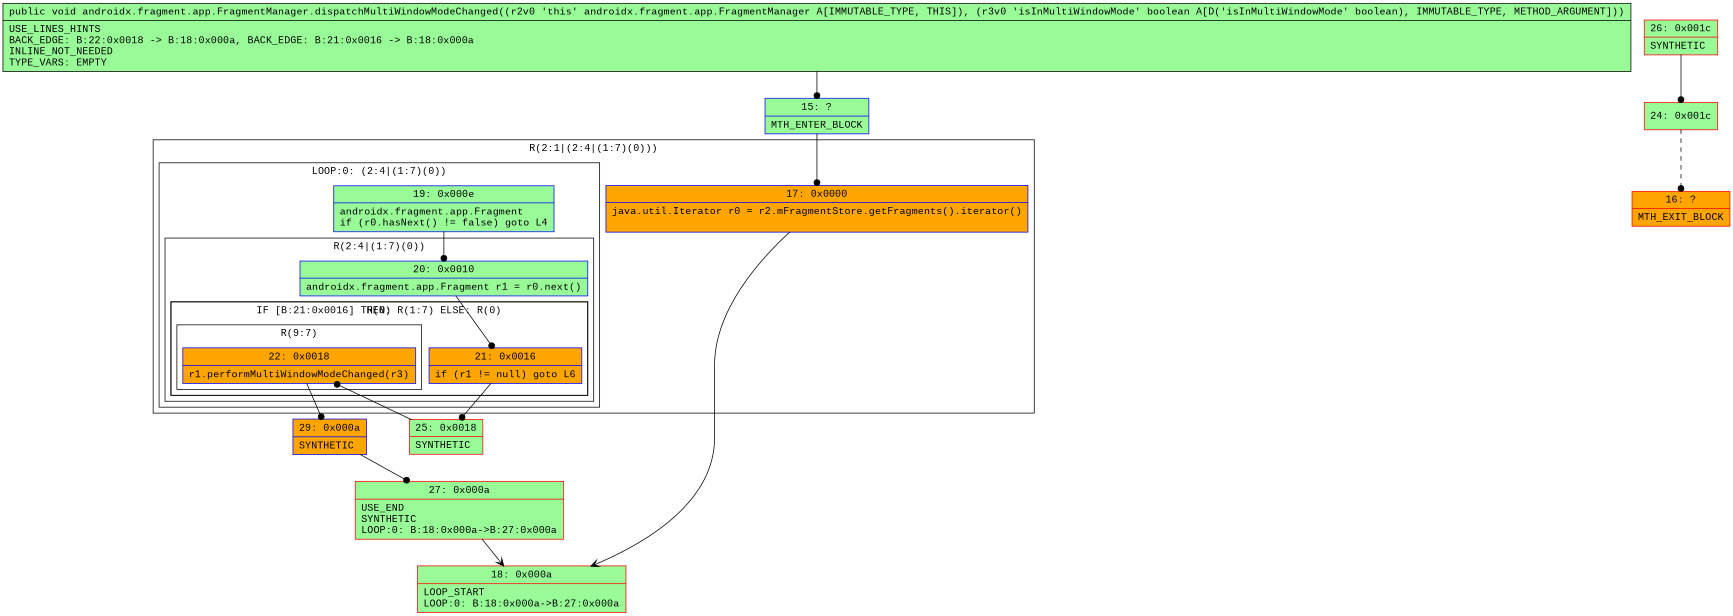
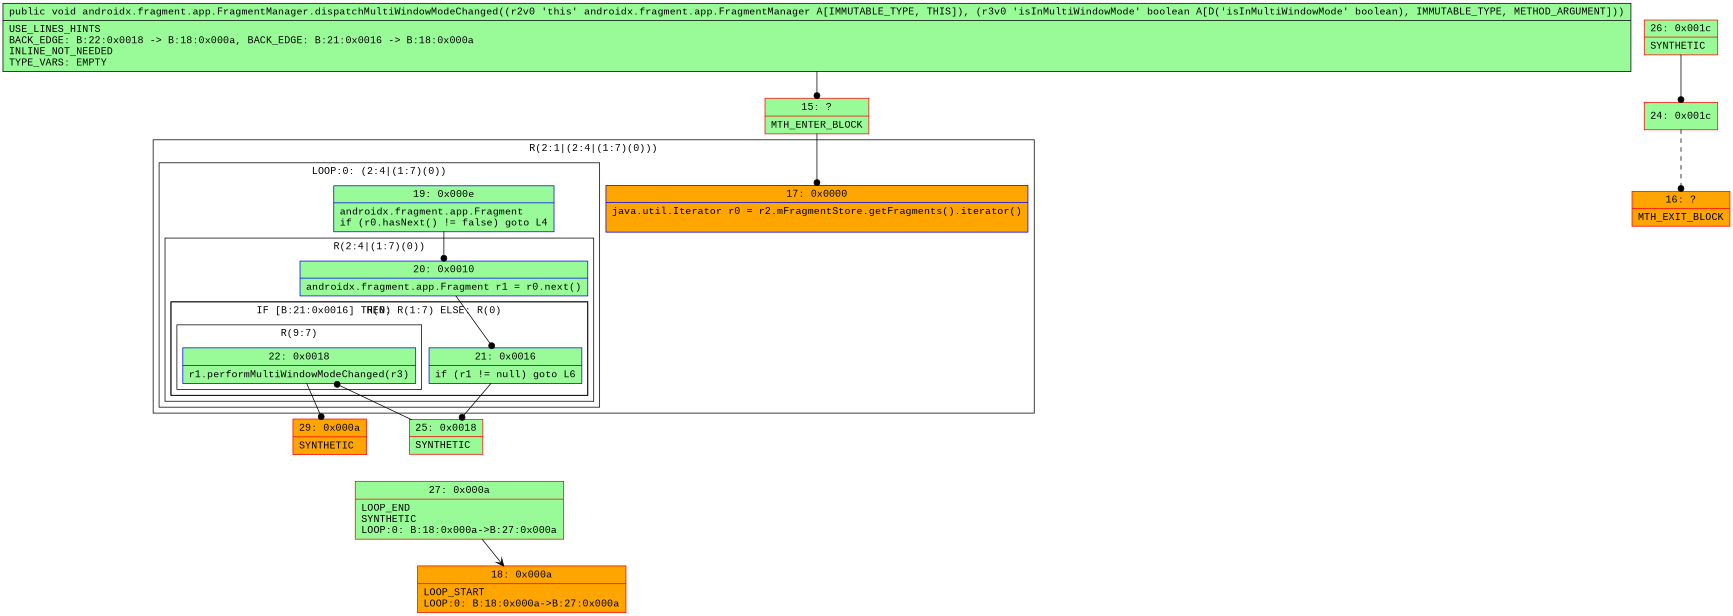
node "15: ?": color blue -> red
node "22: 0x0018": fillcolor orange -> palegreen
node "21: 0x0016": fillcolor orange -> palegreen
edge "17: 0x0000" -> "18: 0x000a": removed
node "29: 0x000a": color blue -> red
edge "29: 0x000a" -> "27: 0x000a": removed
node "27: 0x000a": text "USE_END" -> "LOOP_END"
node "18: 0x000a": fillcolor palegreen -> orange
